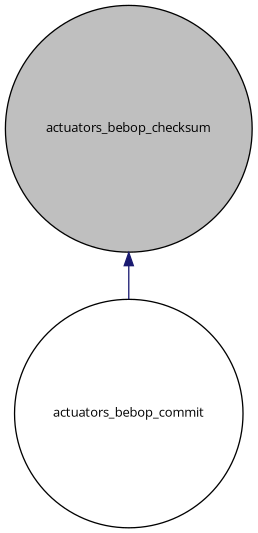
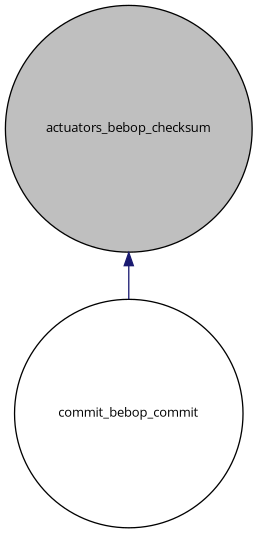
node "actuators_bebop_commit": label "actuators_bebop_commit" -> "commit_bebop_commit"
